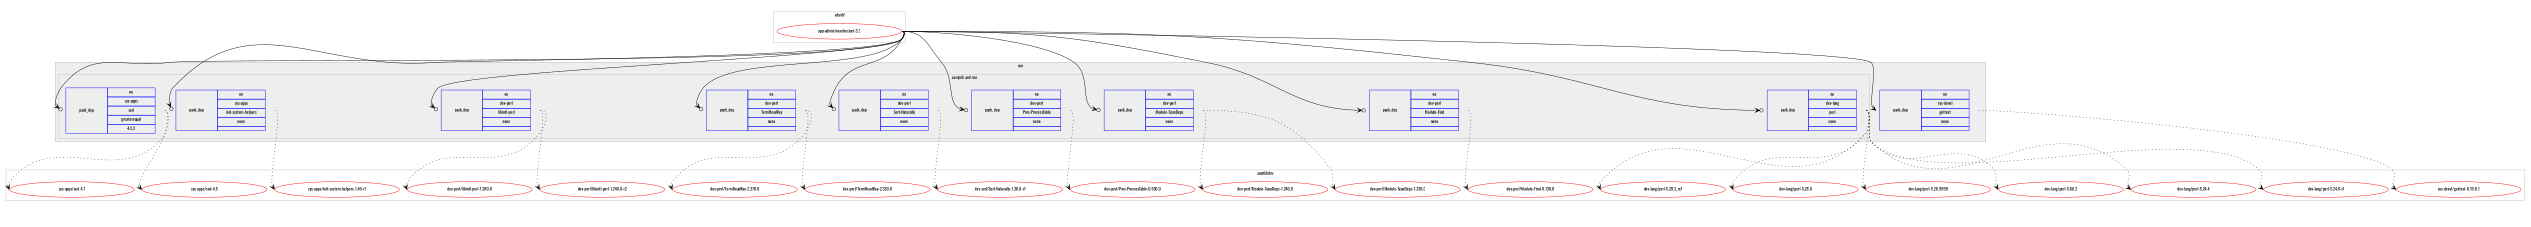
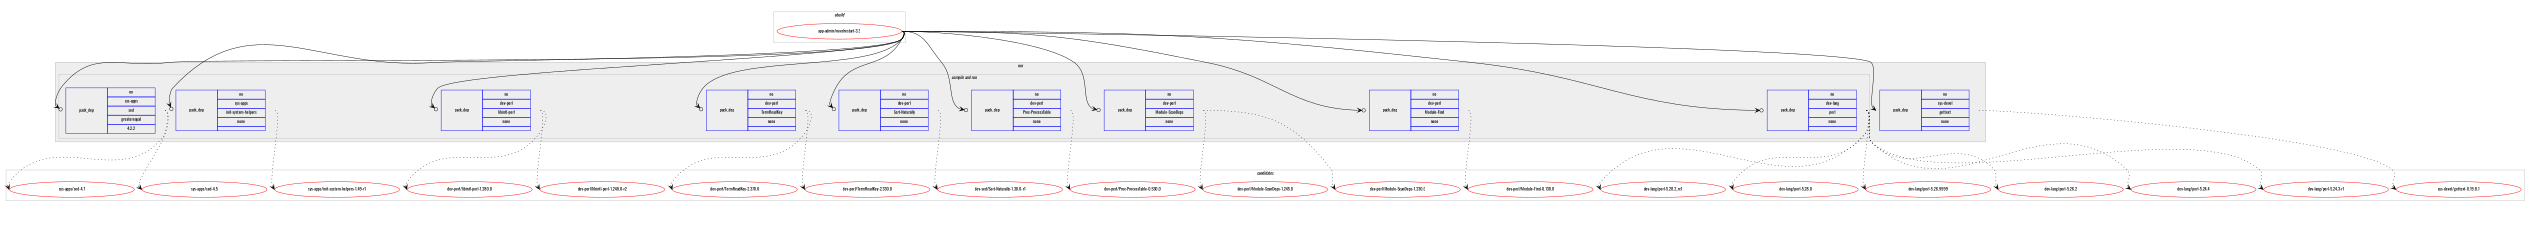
node "dev-perl/Module-ScanDeps-1.240.0": label "dev-perl/Module-ScanDeps-1.240.0" -> "dev-perl/Module-ScanDeps-1.245.0"
node "dev-lang/perl-5.66.2": label "dev-lang/perl-5.66.2" -> "dev-lang/perl-5.26.2"
node "dev-lang/perl-5.24.0-r1": label "dev-lang/perl-5.24.0-r1" -> "dev-lang/perl-5.24.3-r1"
